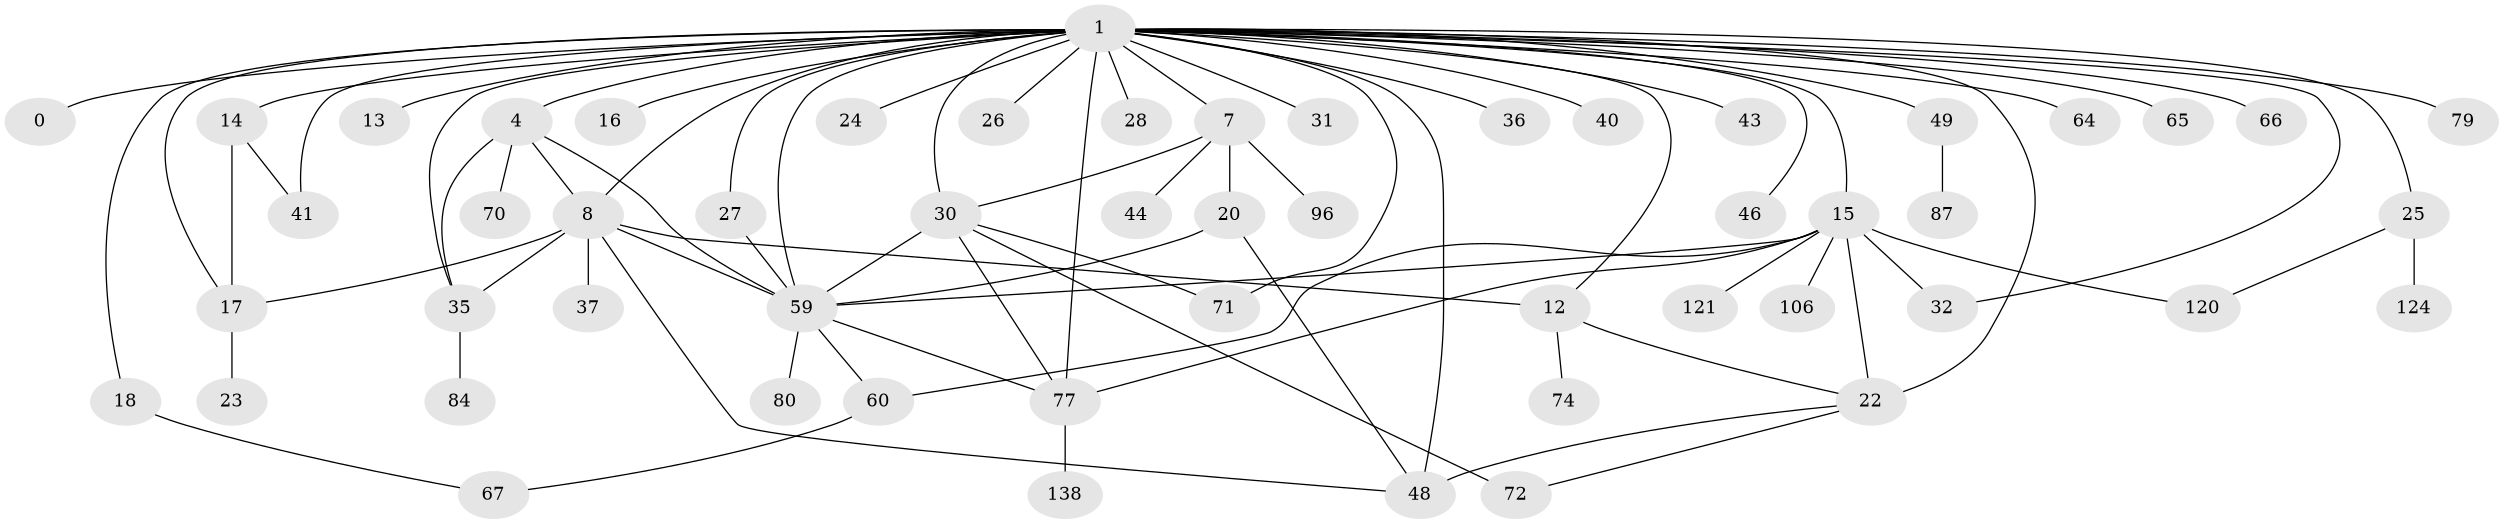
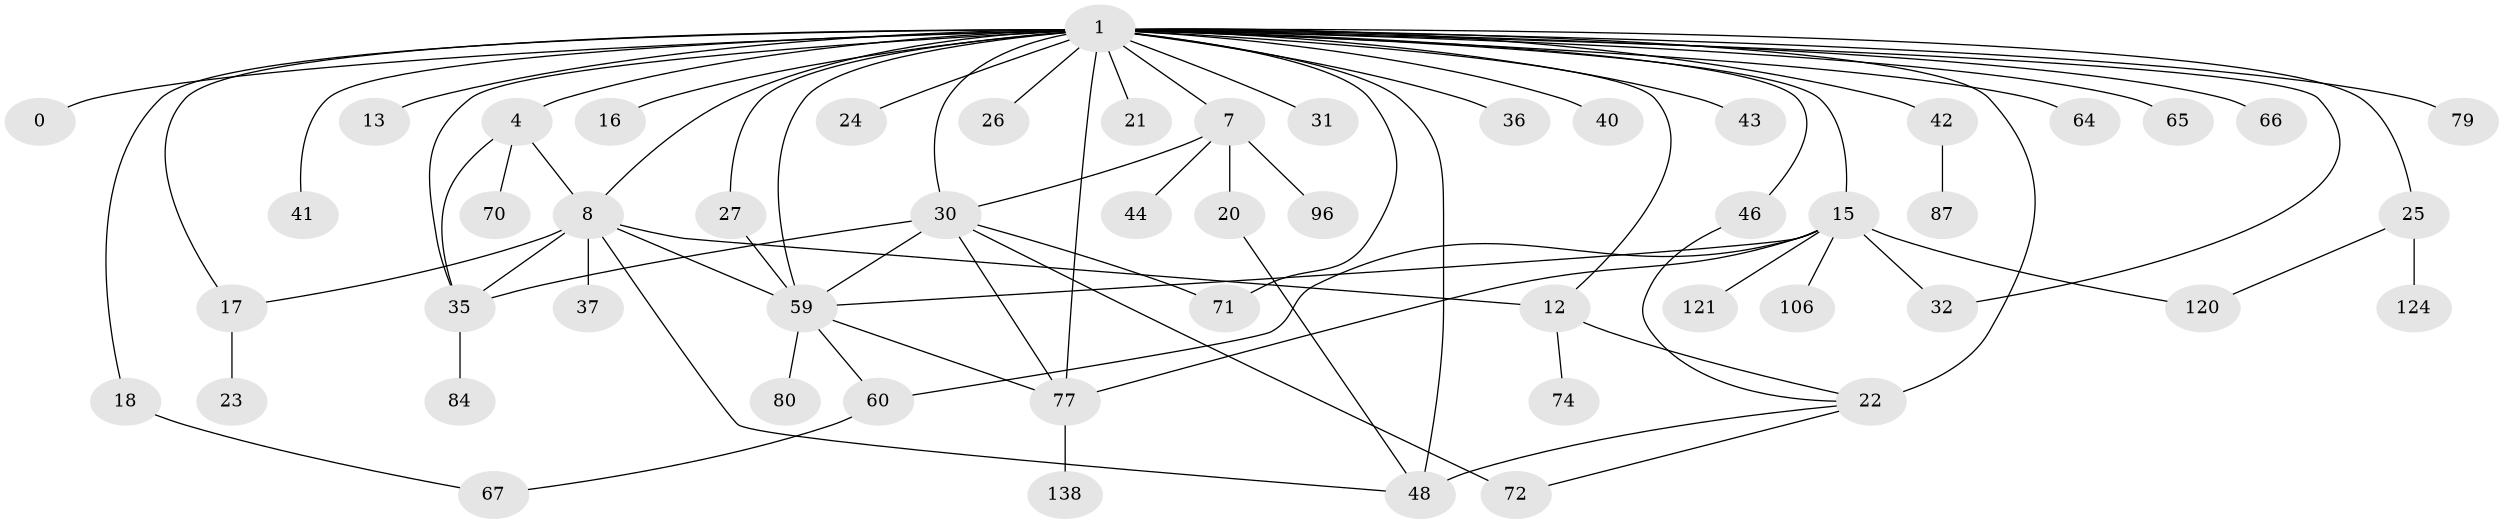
node "14": removed
node "28": label "28" -> "21"
node "49": label "49" -> "42"
edge "4" -- "59": removed
edge "30" -- "35": added
edge "20" -- "59": removed
edge "15" -- "22": now "46" -- "22"
